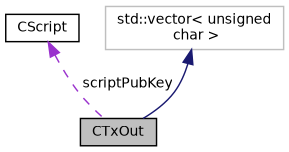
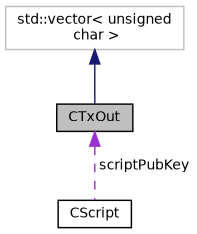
edge "CTxOut" -> "CScript": reversed
